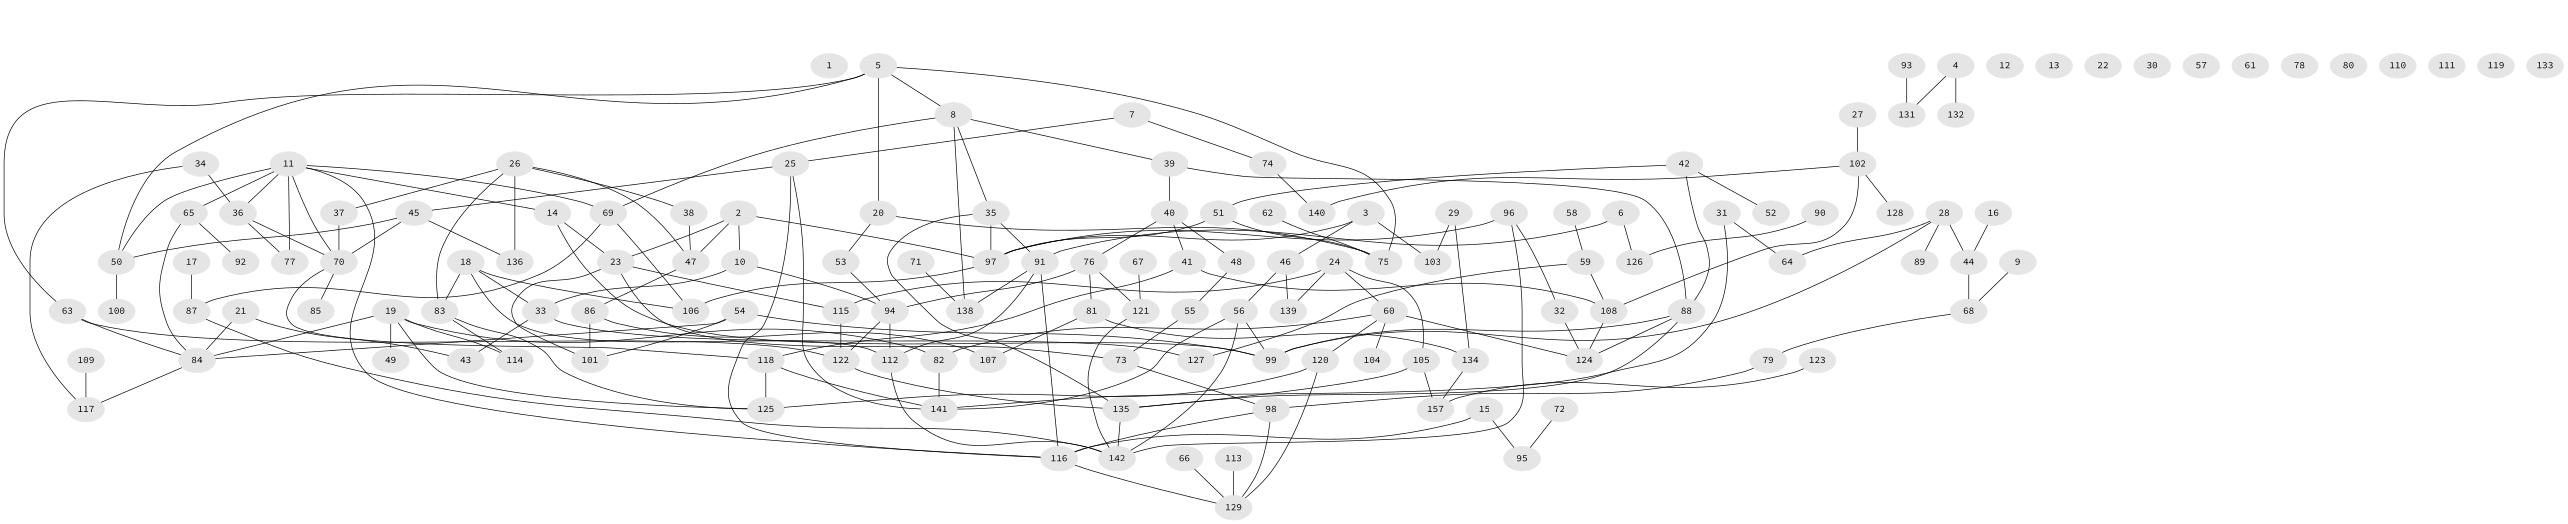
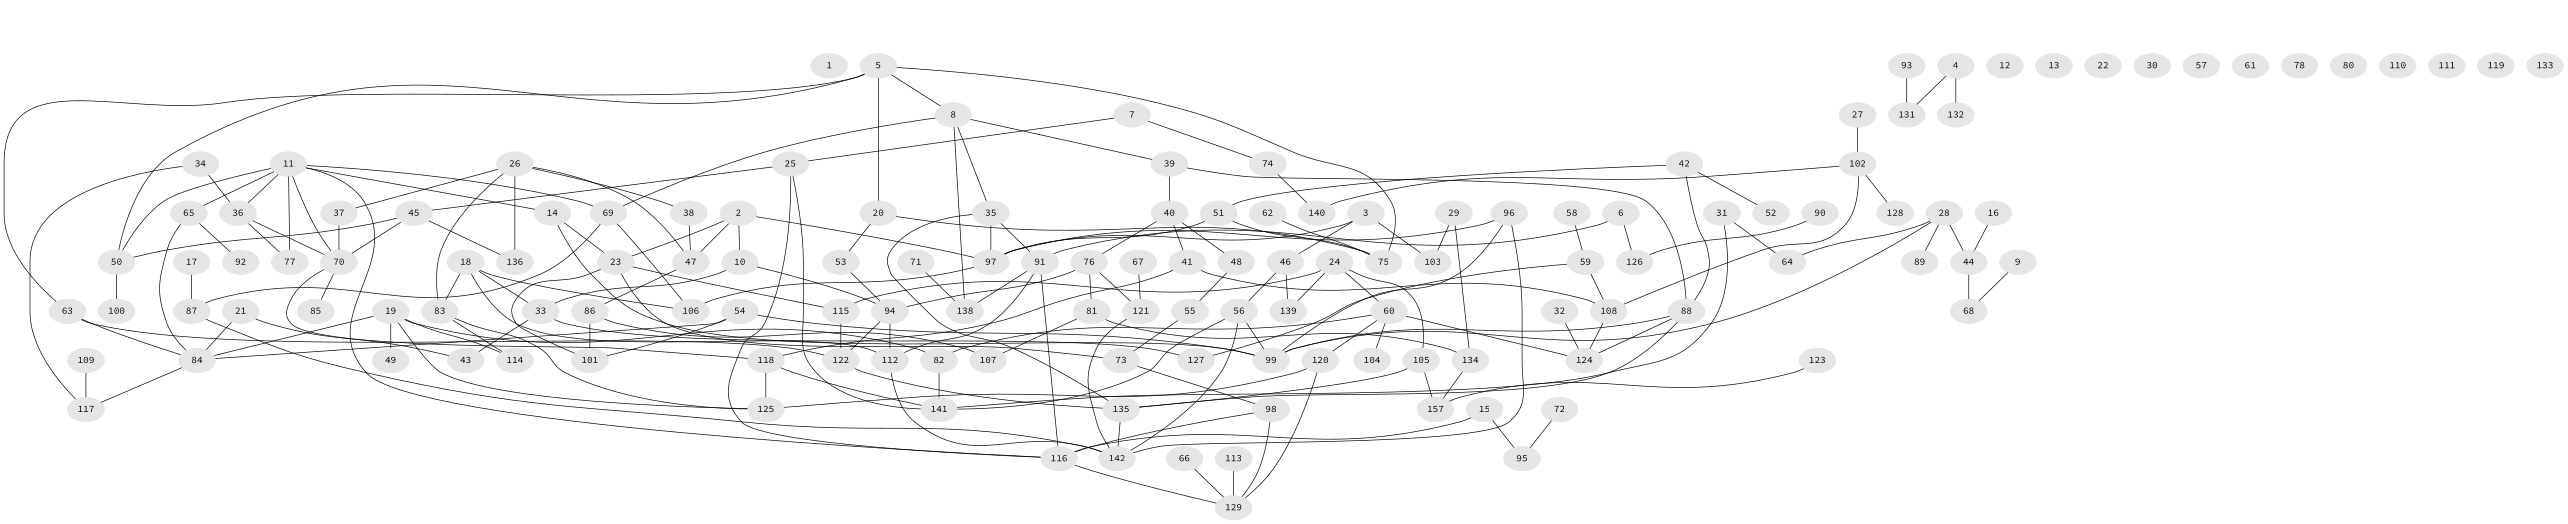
edge "96" -- "32": now "96" -- "99"
node "79": removed
